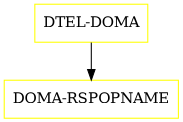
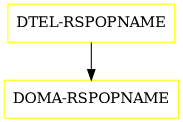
node "DTEL-DOMA": label "DTEL-DOMA" -> "DTEL-RSPOPNAME"
